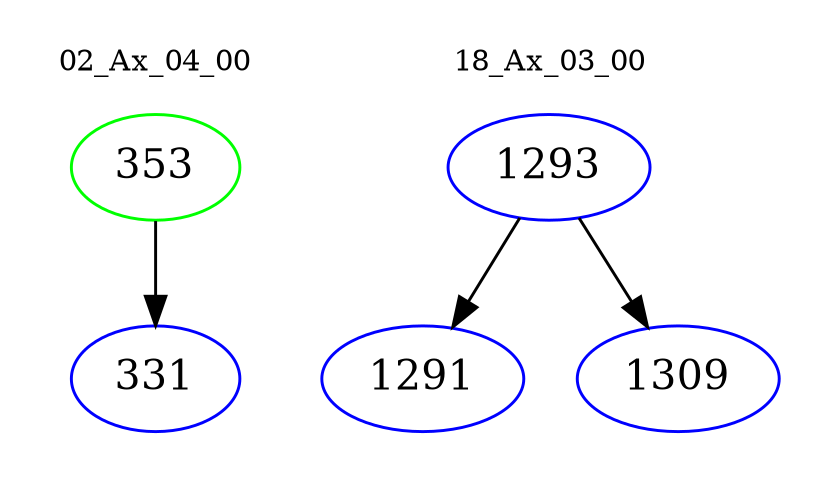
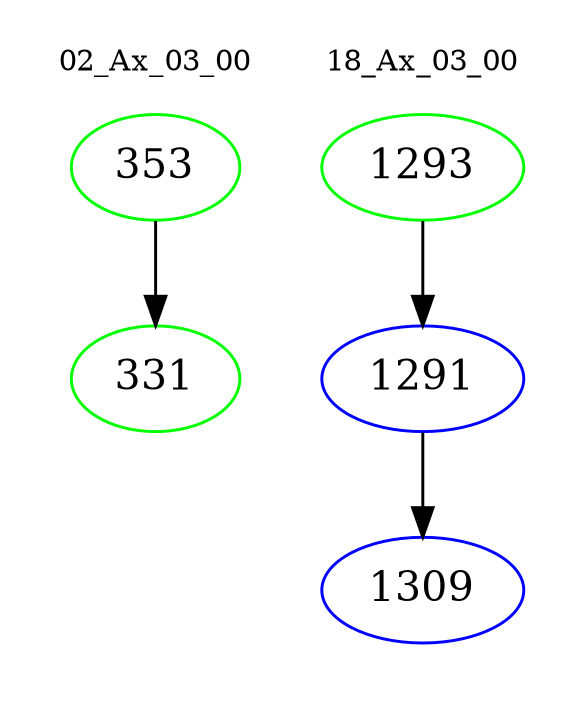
cluster "02_Ax_04_00": label "02_Ax_04_00" -> "02_Ax_03_00"
node "1293": color blue -> green
edge "1293" -> "1309": now "1291" -> "1309"
node "331": color blue -> green
